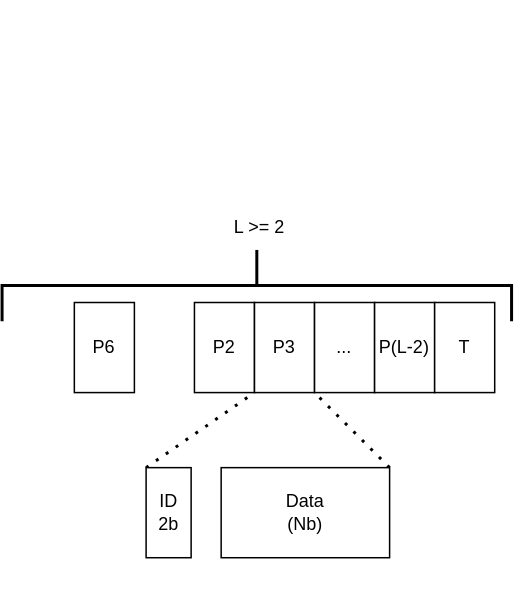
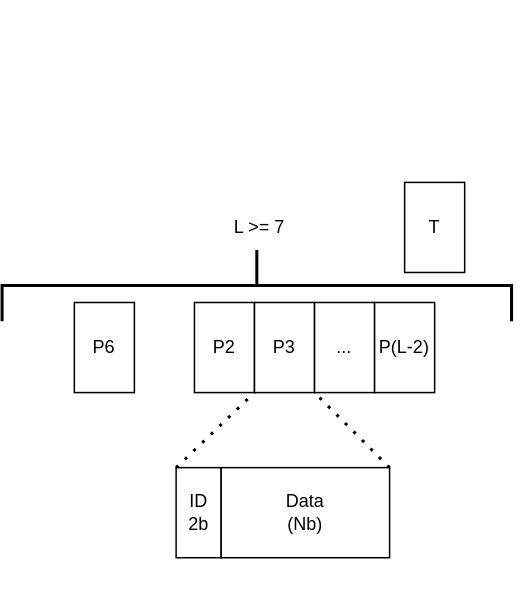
node "L >= 2": label "L >= 2" -> "L >= 7"
node "T": moved (464, 347) -> (434, 227)
node "ID 2b": moved (168, 512) -> (198, 512)
